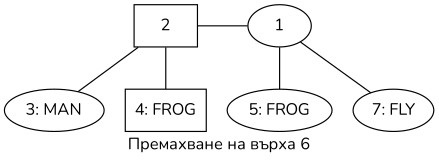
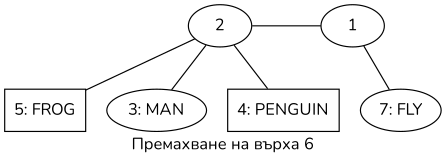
node "2": shape box -> ellipse
edge "1" -- "5: FROG": now "2" -- "5: FROG"
node "4: FROG": label "4: FROG" -> "4: PENGUIN"
node "5: FROG": shape ellipse -> box
